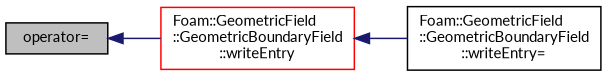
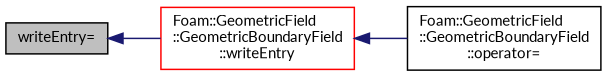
node "operator=": label "operator=" -> "writeEntry="
node "Foam::GeometricField ::GeometricBoundaryField ::writeEntry=": label "Foam::GeometricField ::GeometricBoundaryField ::writeEntry=" -> "Foam::GeometricField ::GeometricBoundaryField ::operator="
